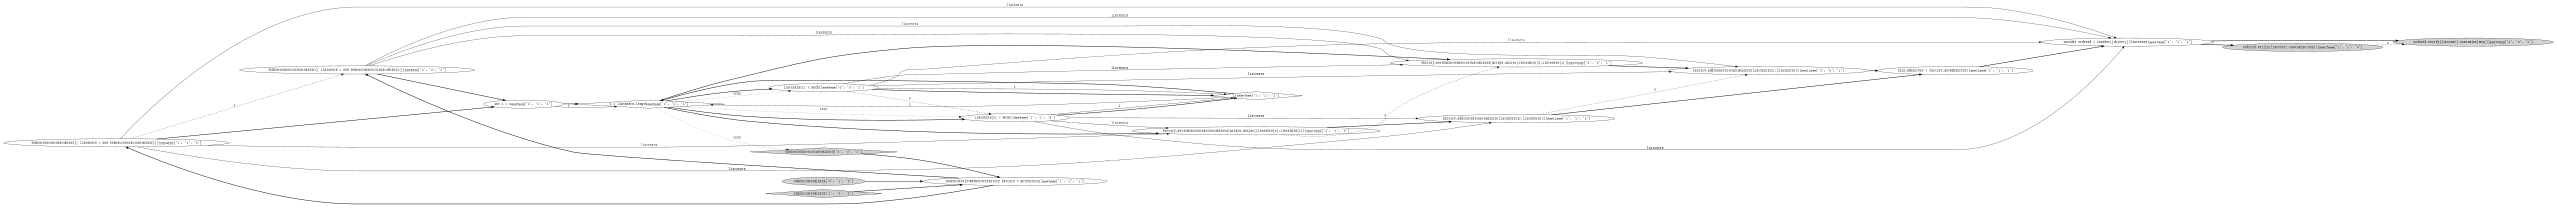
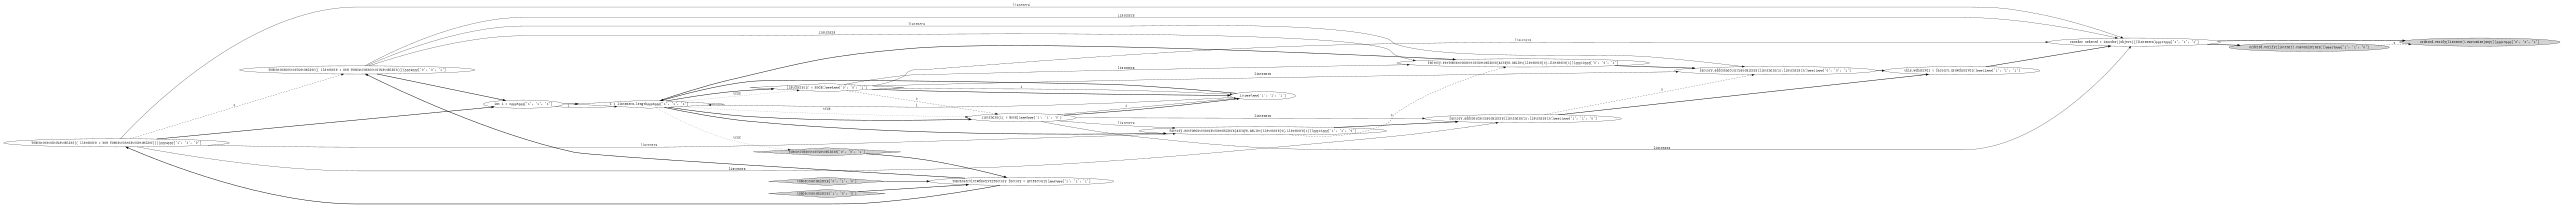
node "listeners(i( = mock()@@@8@@@['0', '0', '1']": shape ellipse -> diamond
node "i++@@@7@@@['1', '1', '1']": shape diamond -> ellipse
node "tomcatCustomizers['0', '1', '0']": shape ellipse -> diamond
